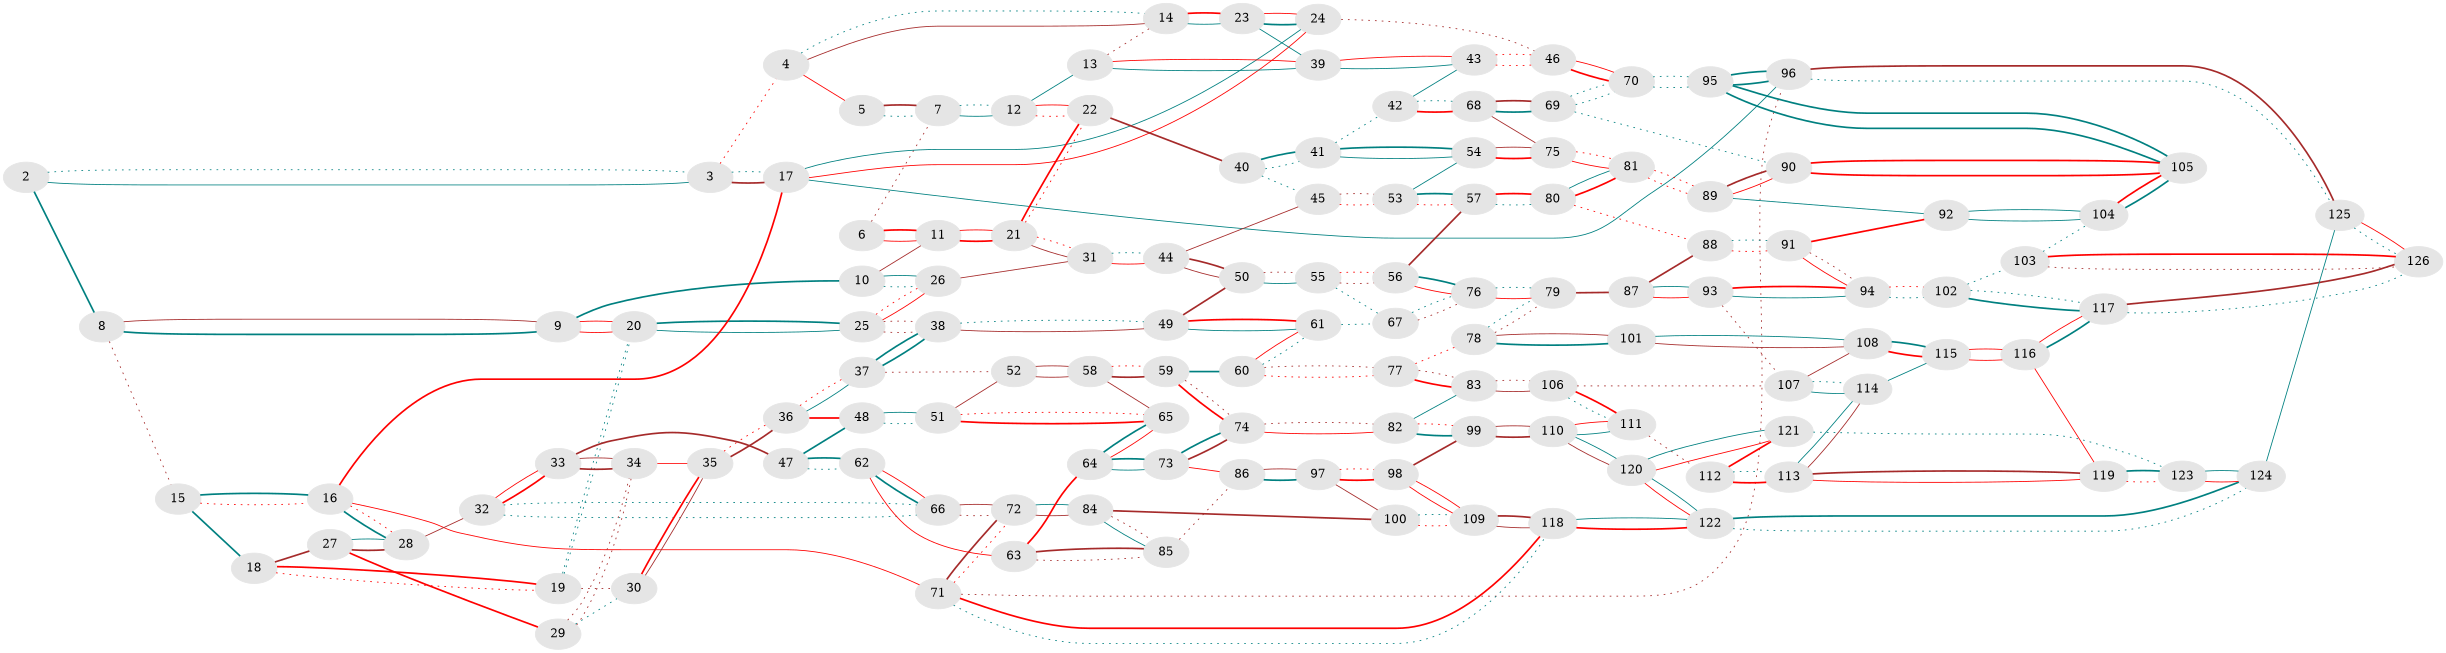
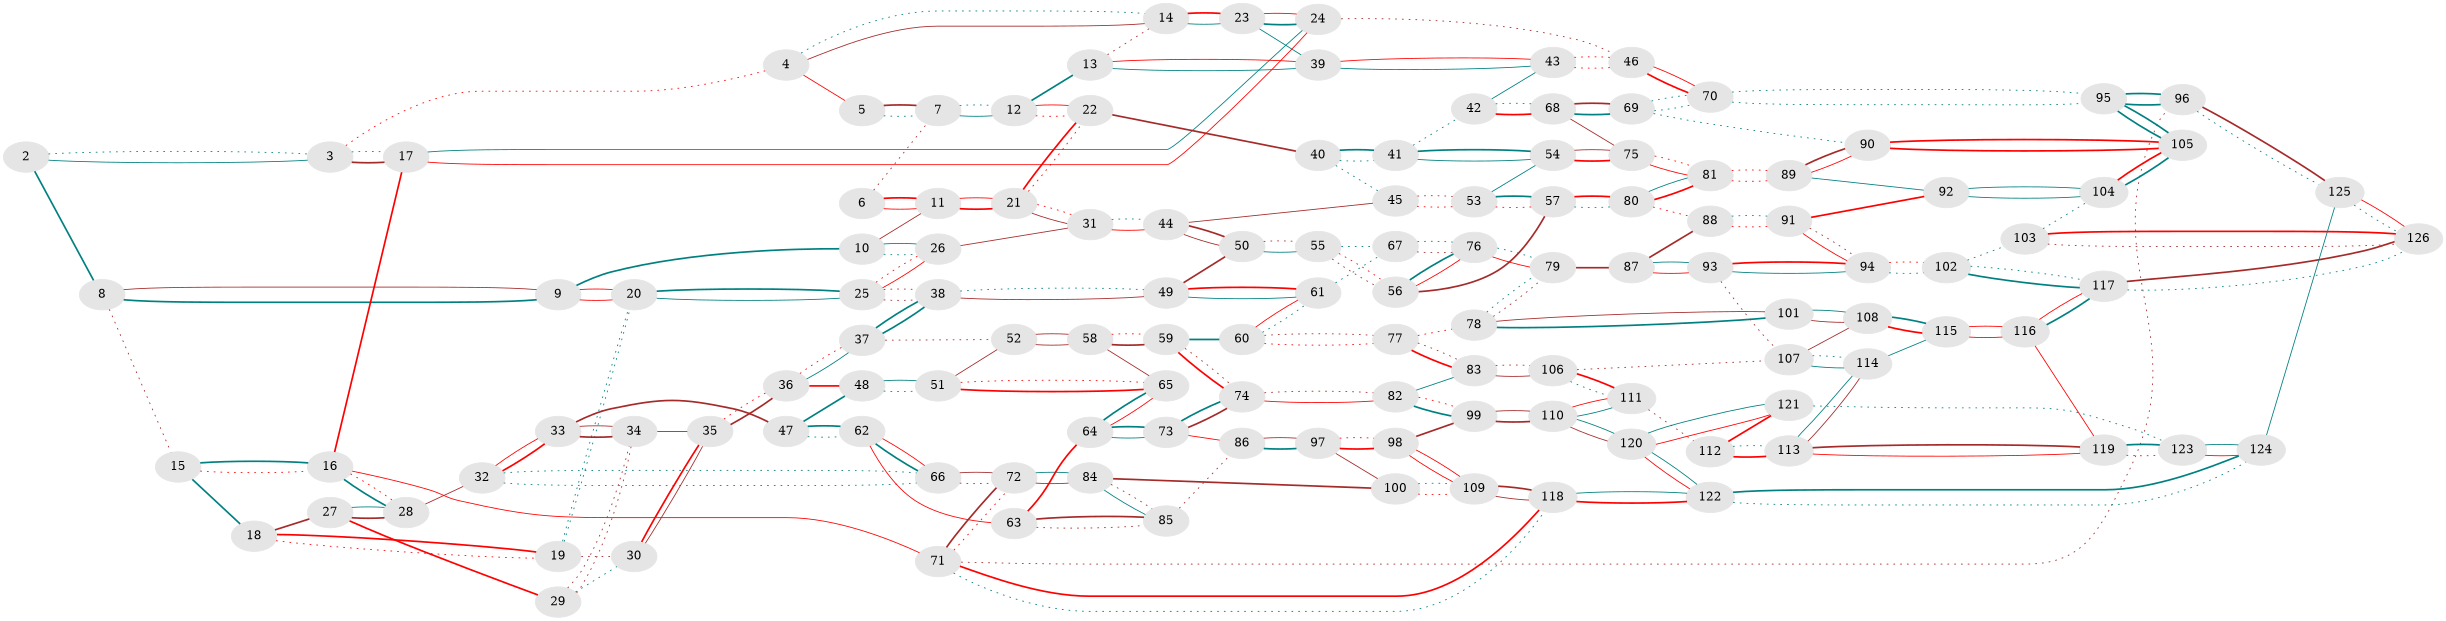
edge "13" -- "12": style solid -> bold
edge "96" -- "17": removed
